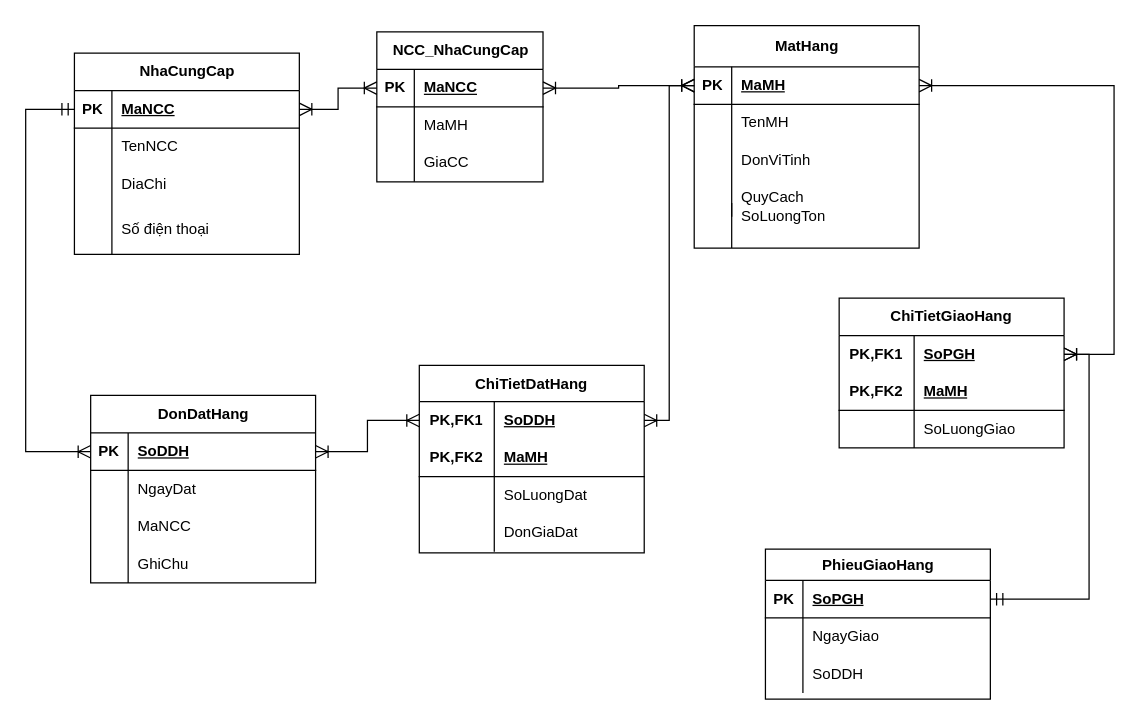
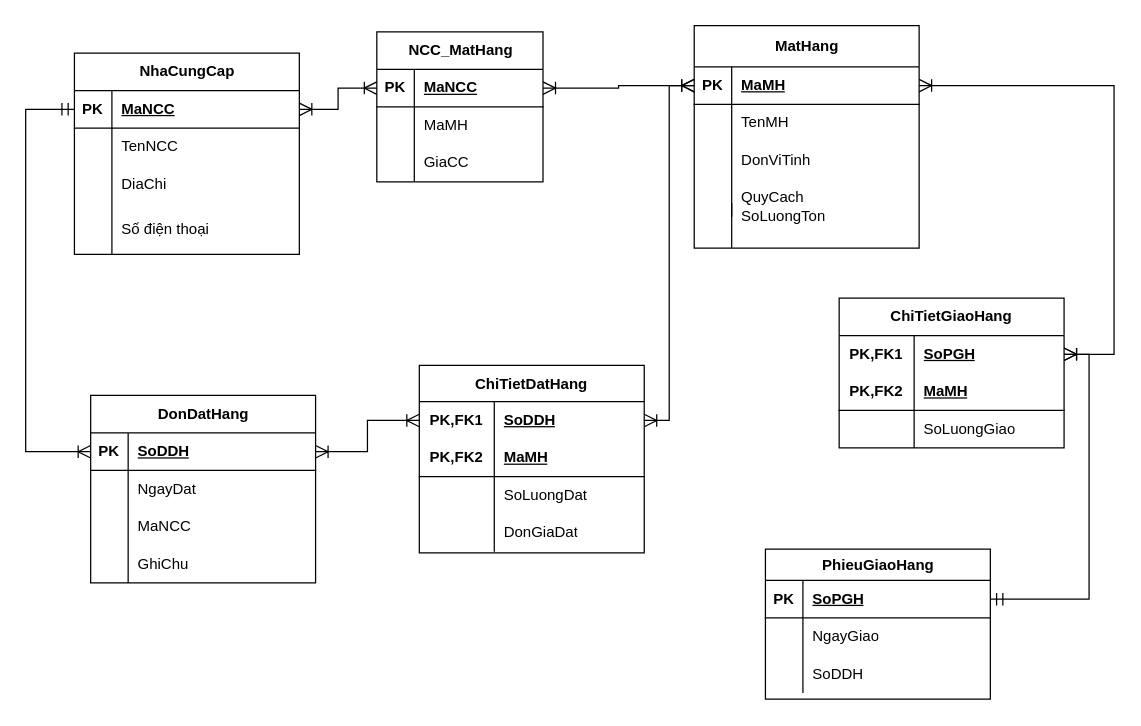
node "NCC_NhaCungCap": label "NCC_NhaCungCap" -> "NCC_MatHang"
